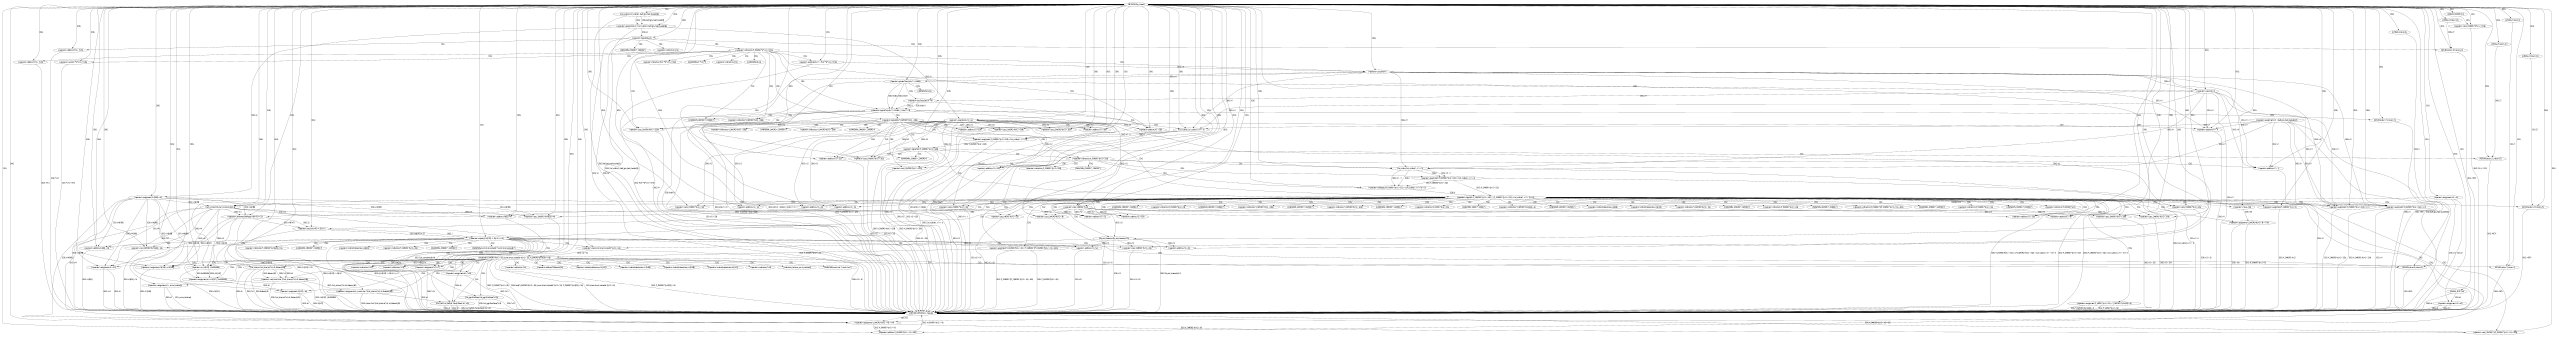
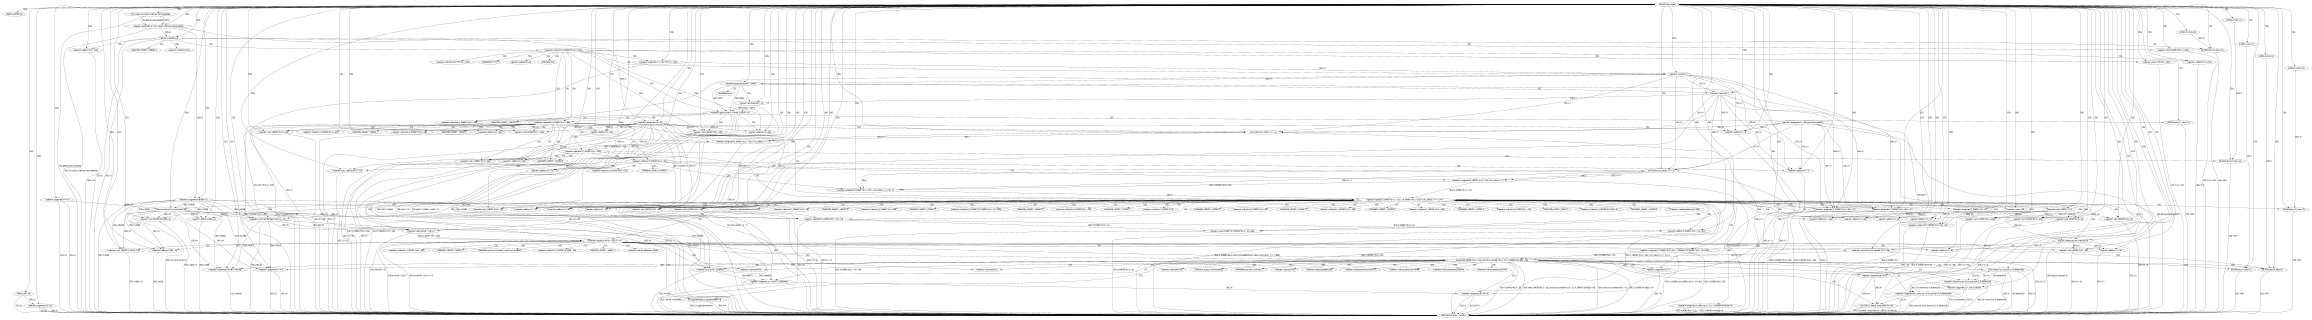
edge "(PARAM,_DWORD *a1)" -> "(<operator>.cast,(_DWORD *)(*v14 + 1576))": now "(<operator>.logicalNot,!v2)" -> "(<operator>.cast,(_DWORD *)(*v14 + 1576))"
edge "(<operator>.assignment,v12 = v2)" -> "(<operator>.cast,(_DWORD *)v12)": removed, label "DDG: v12"
edge "(METHOD_RETURN,int __fastcall)" -> "(<operator>.assignment,*(_DWORD *)(v12 + 16) = v14)": reversed
